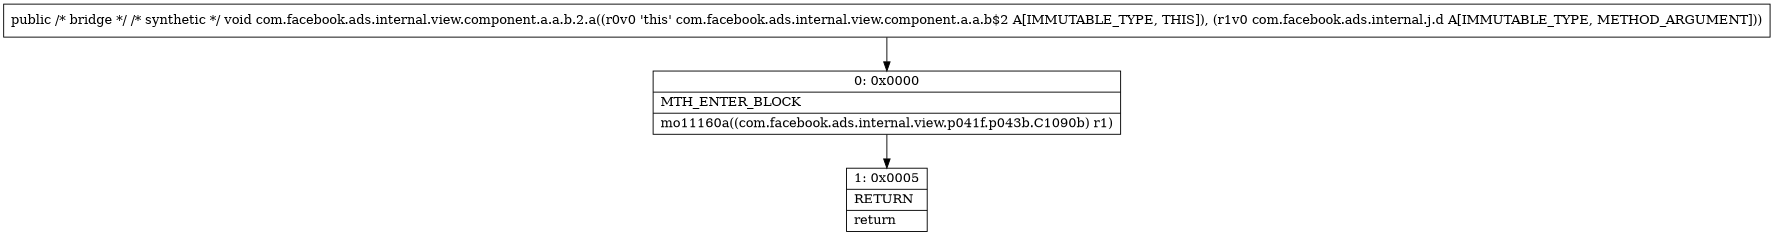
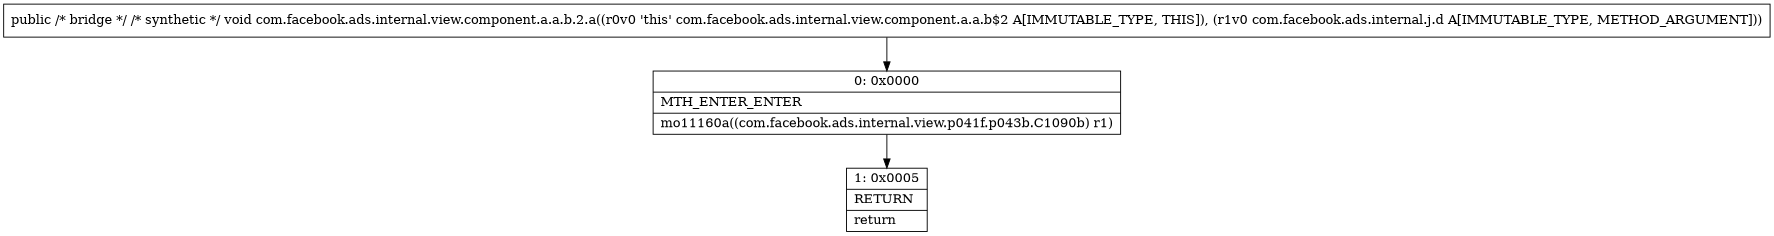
node "0: 0x0000": text "MTH_ENTER_BLOCK" -> "MTH_ENTER_ENTER"
